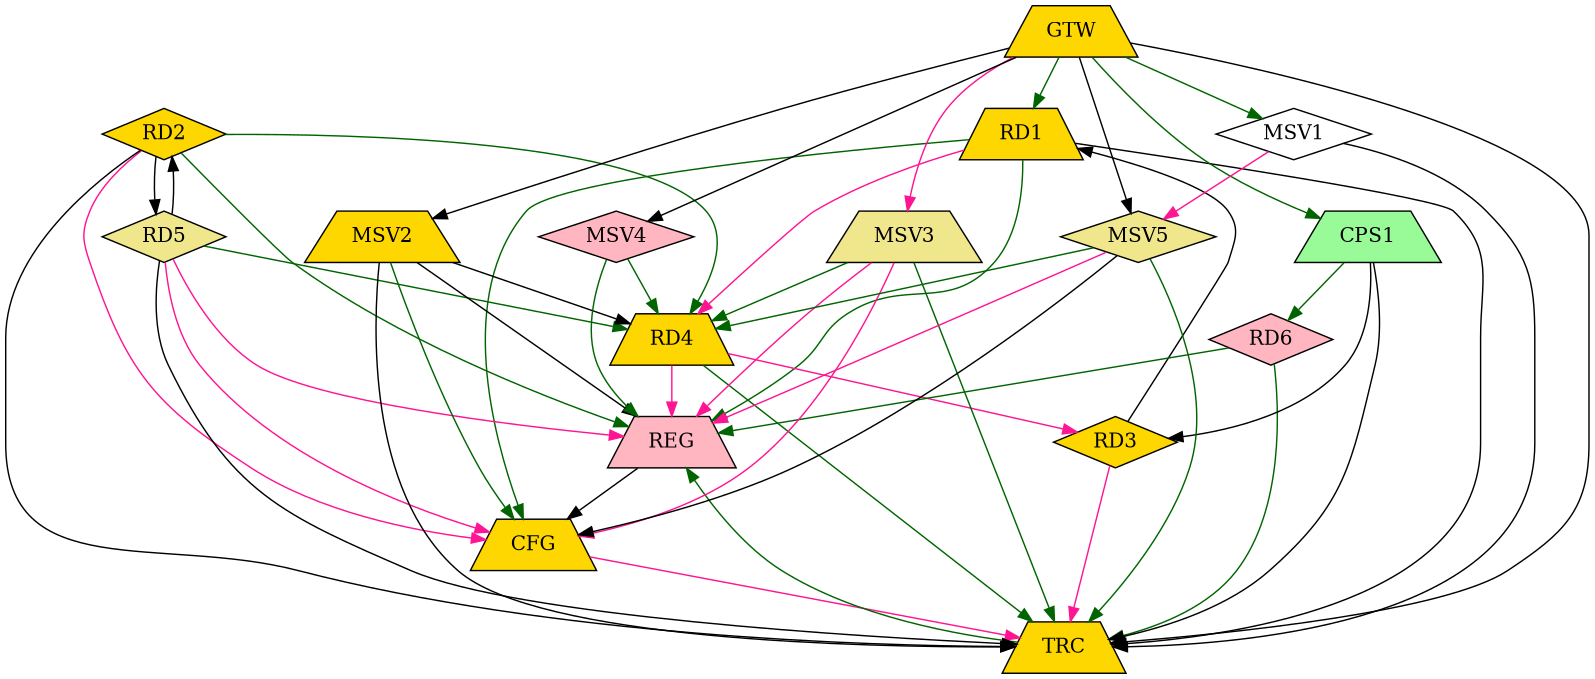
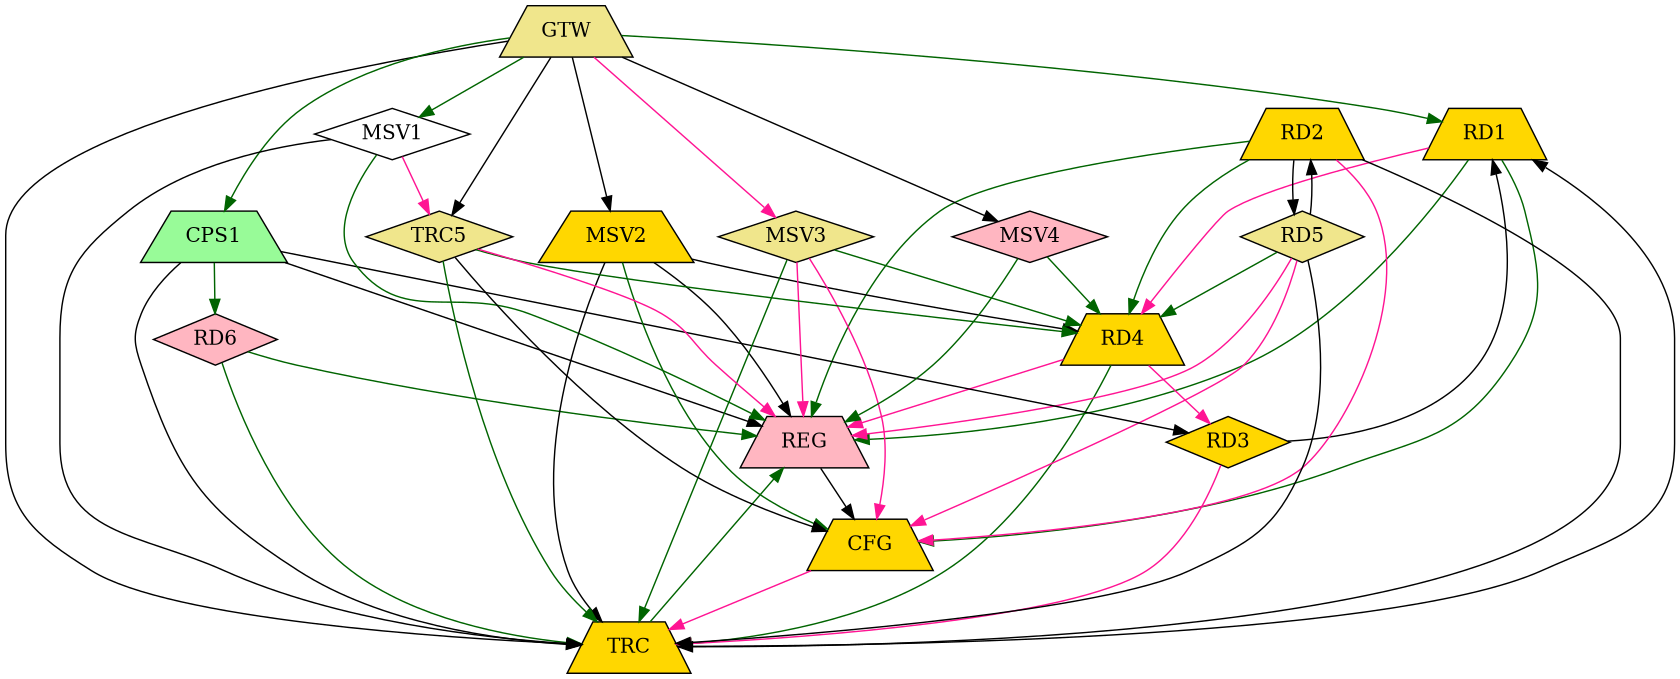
node "GTW": fillcolor gold -> khaki
node "RD2": shape diamond -> trapezium
node "MSV3": shape trapezium -> diamond
node "MSV5": label "MSV5" -> "TRC5"
edge "MSV1" -> "REG": added
edge "CPS1" -> "REG": added
edge "RD1" -> "TRC": reversed
